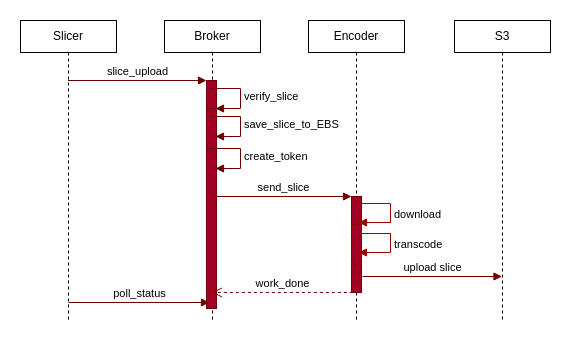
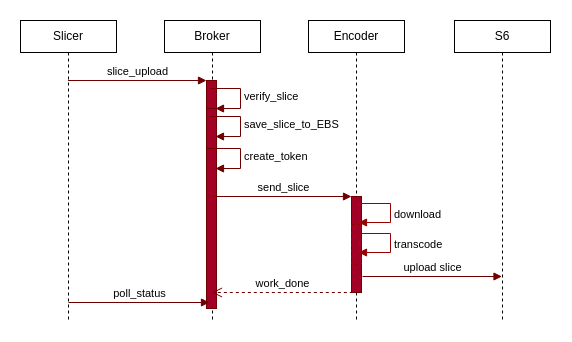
node "S3": label "S3" -> "S6"
